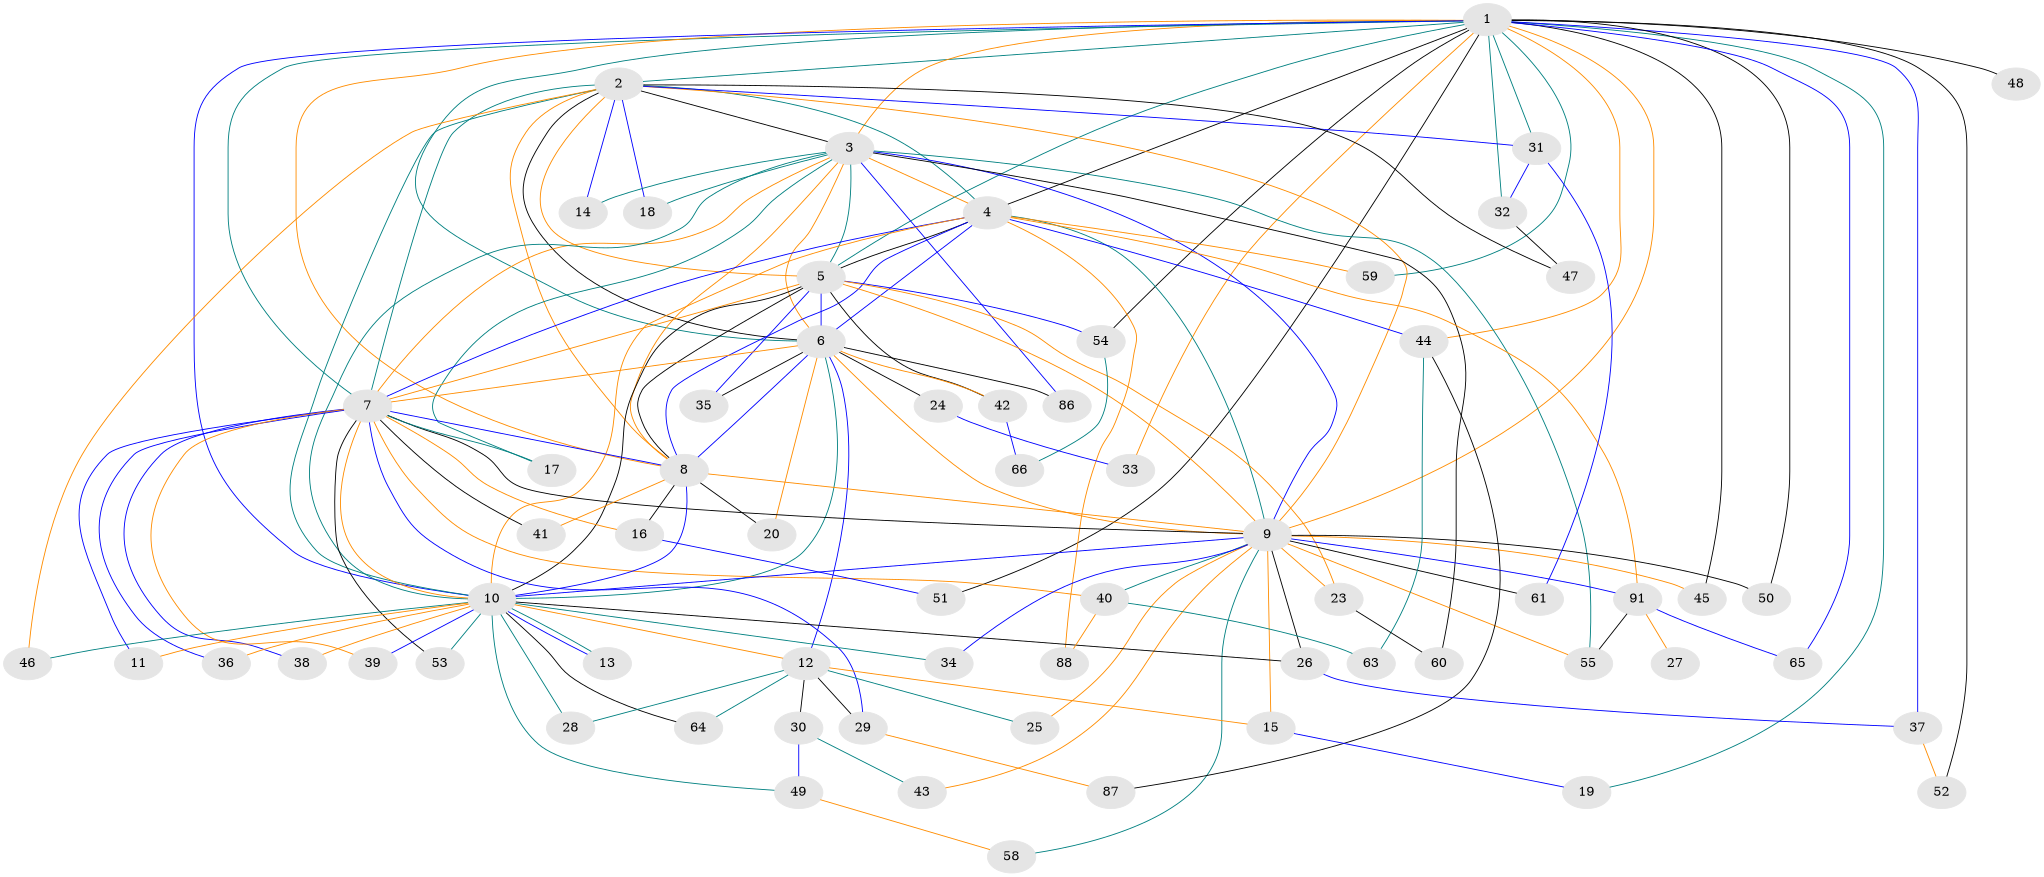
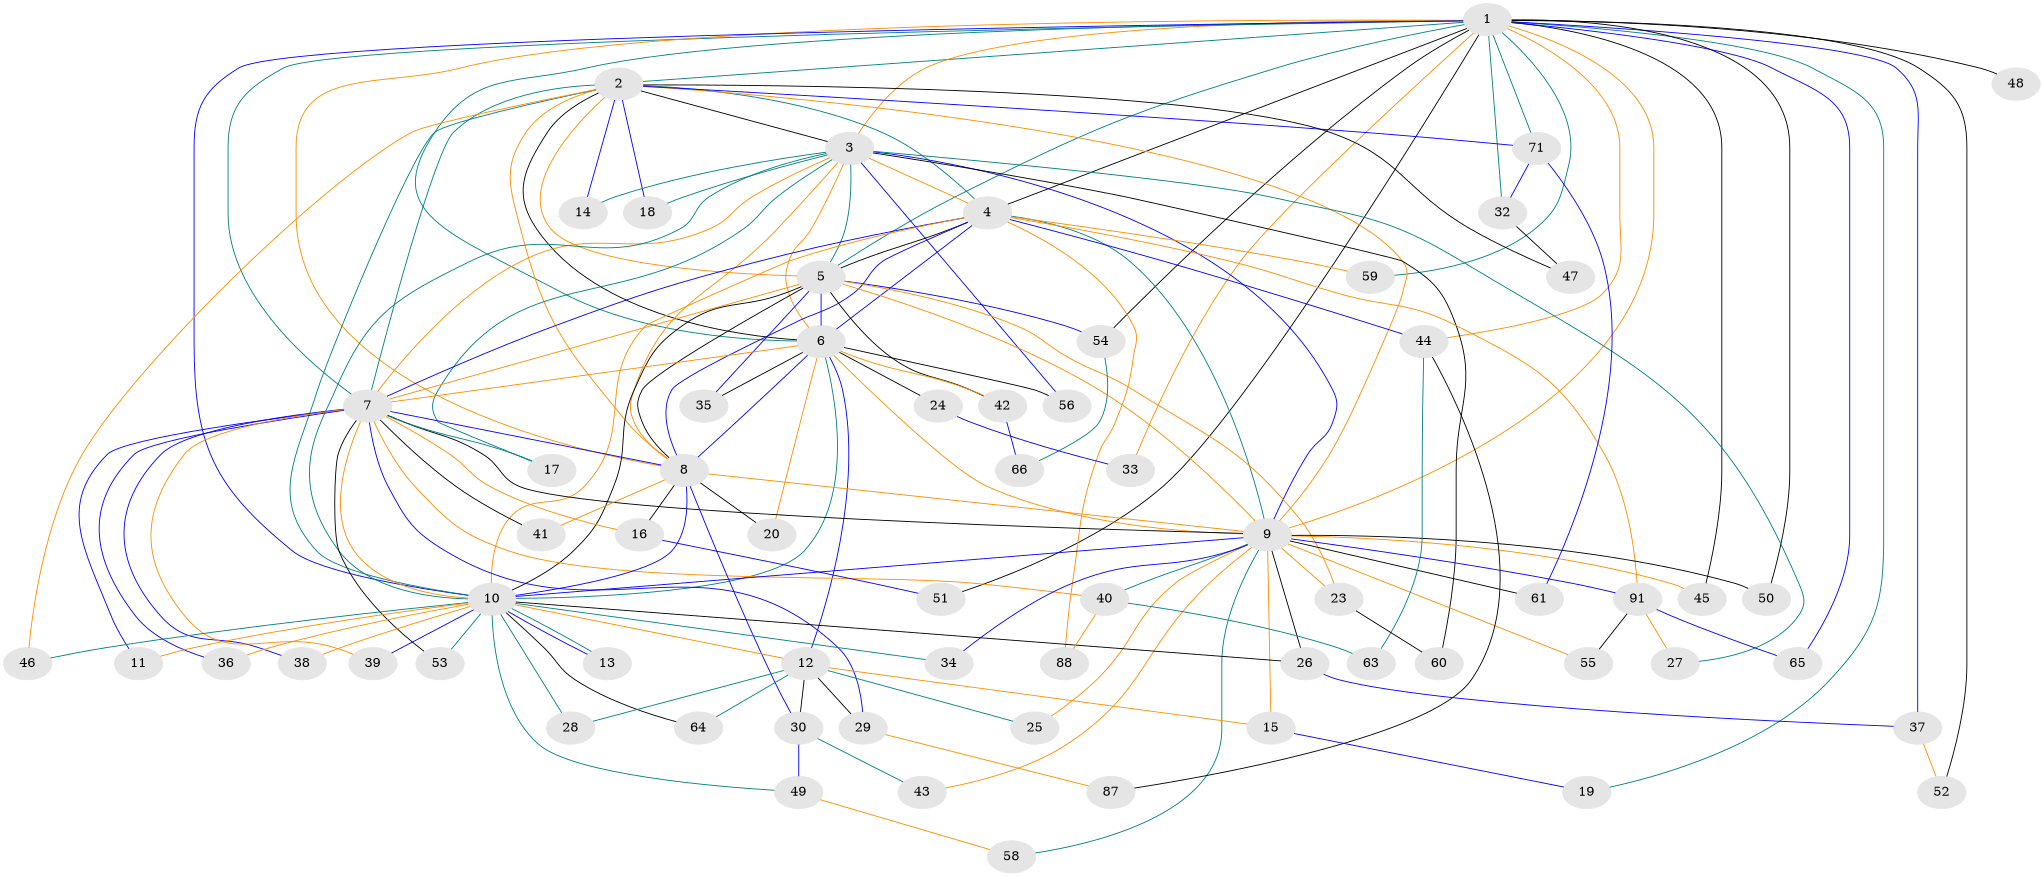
node "31": label "31" -> "71"
edge "3" -- "55": now "3" -- "27"
node "86": label "86" -> "56"
edge "8" -- "30": added
